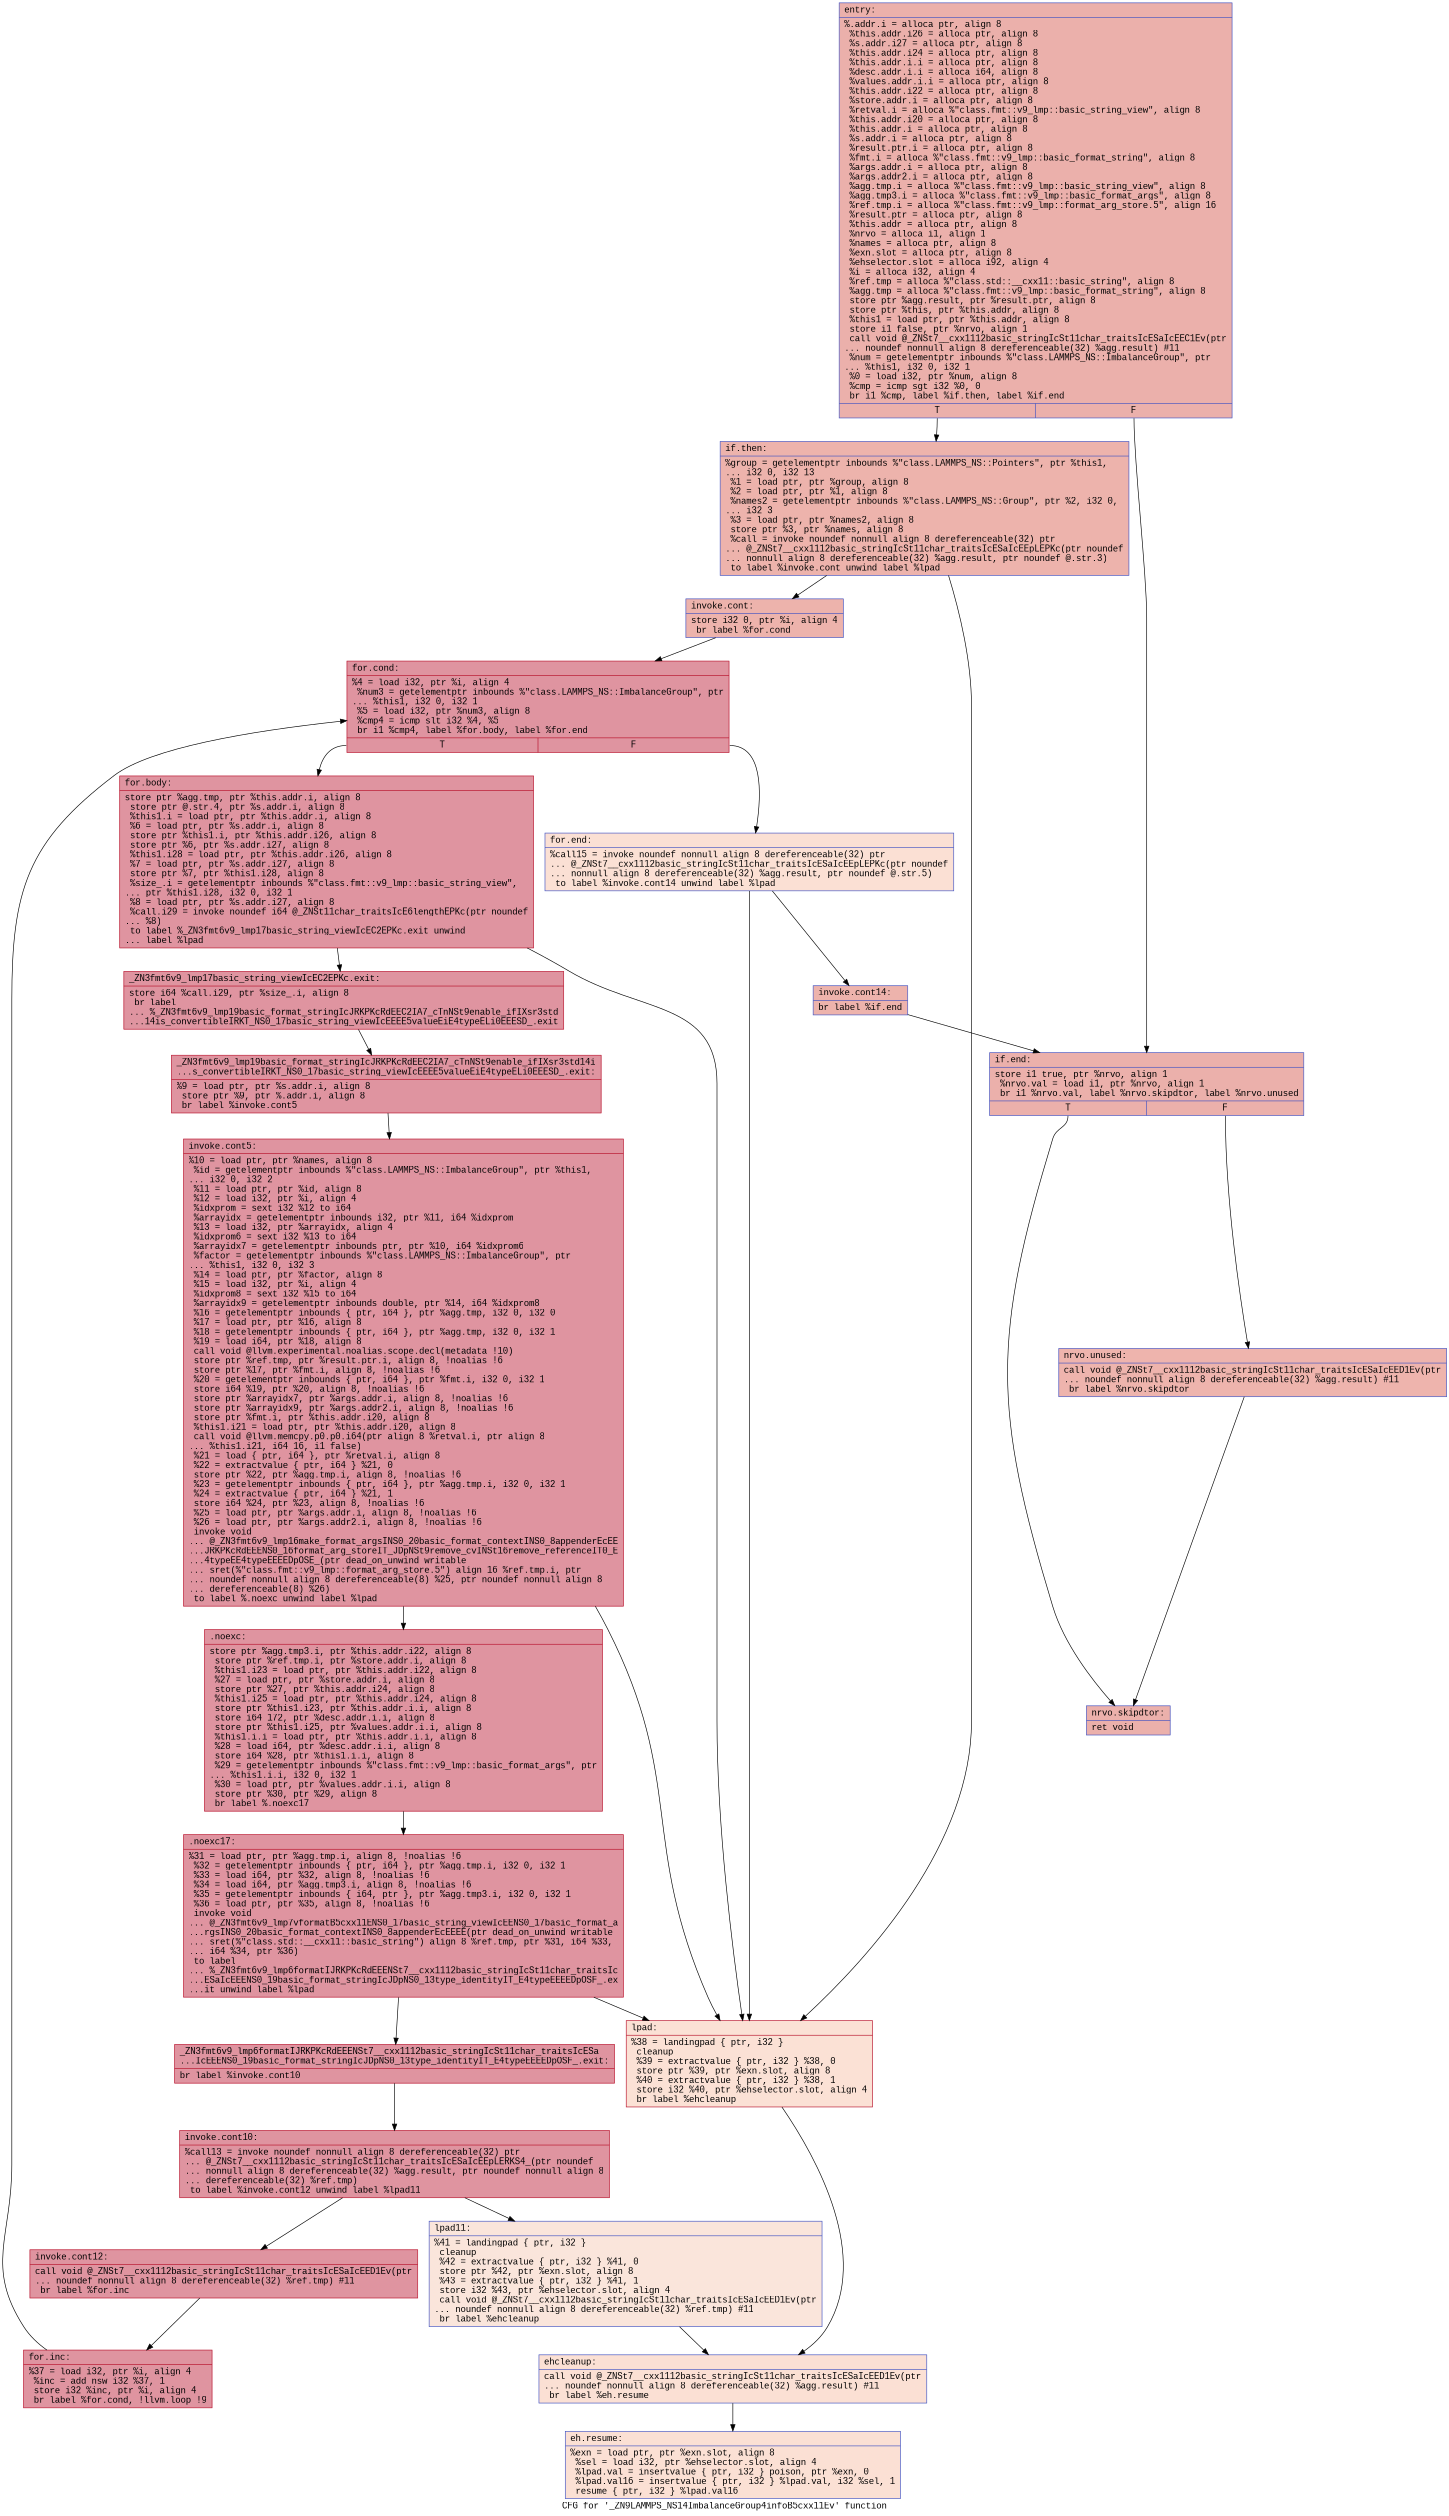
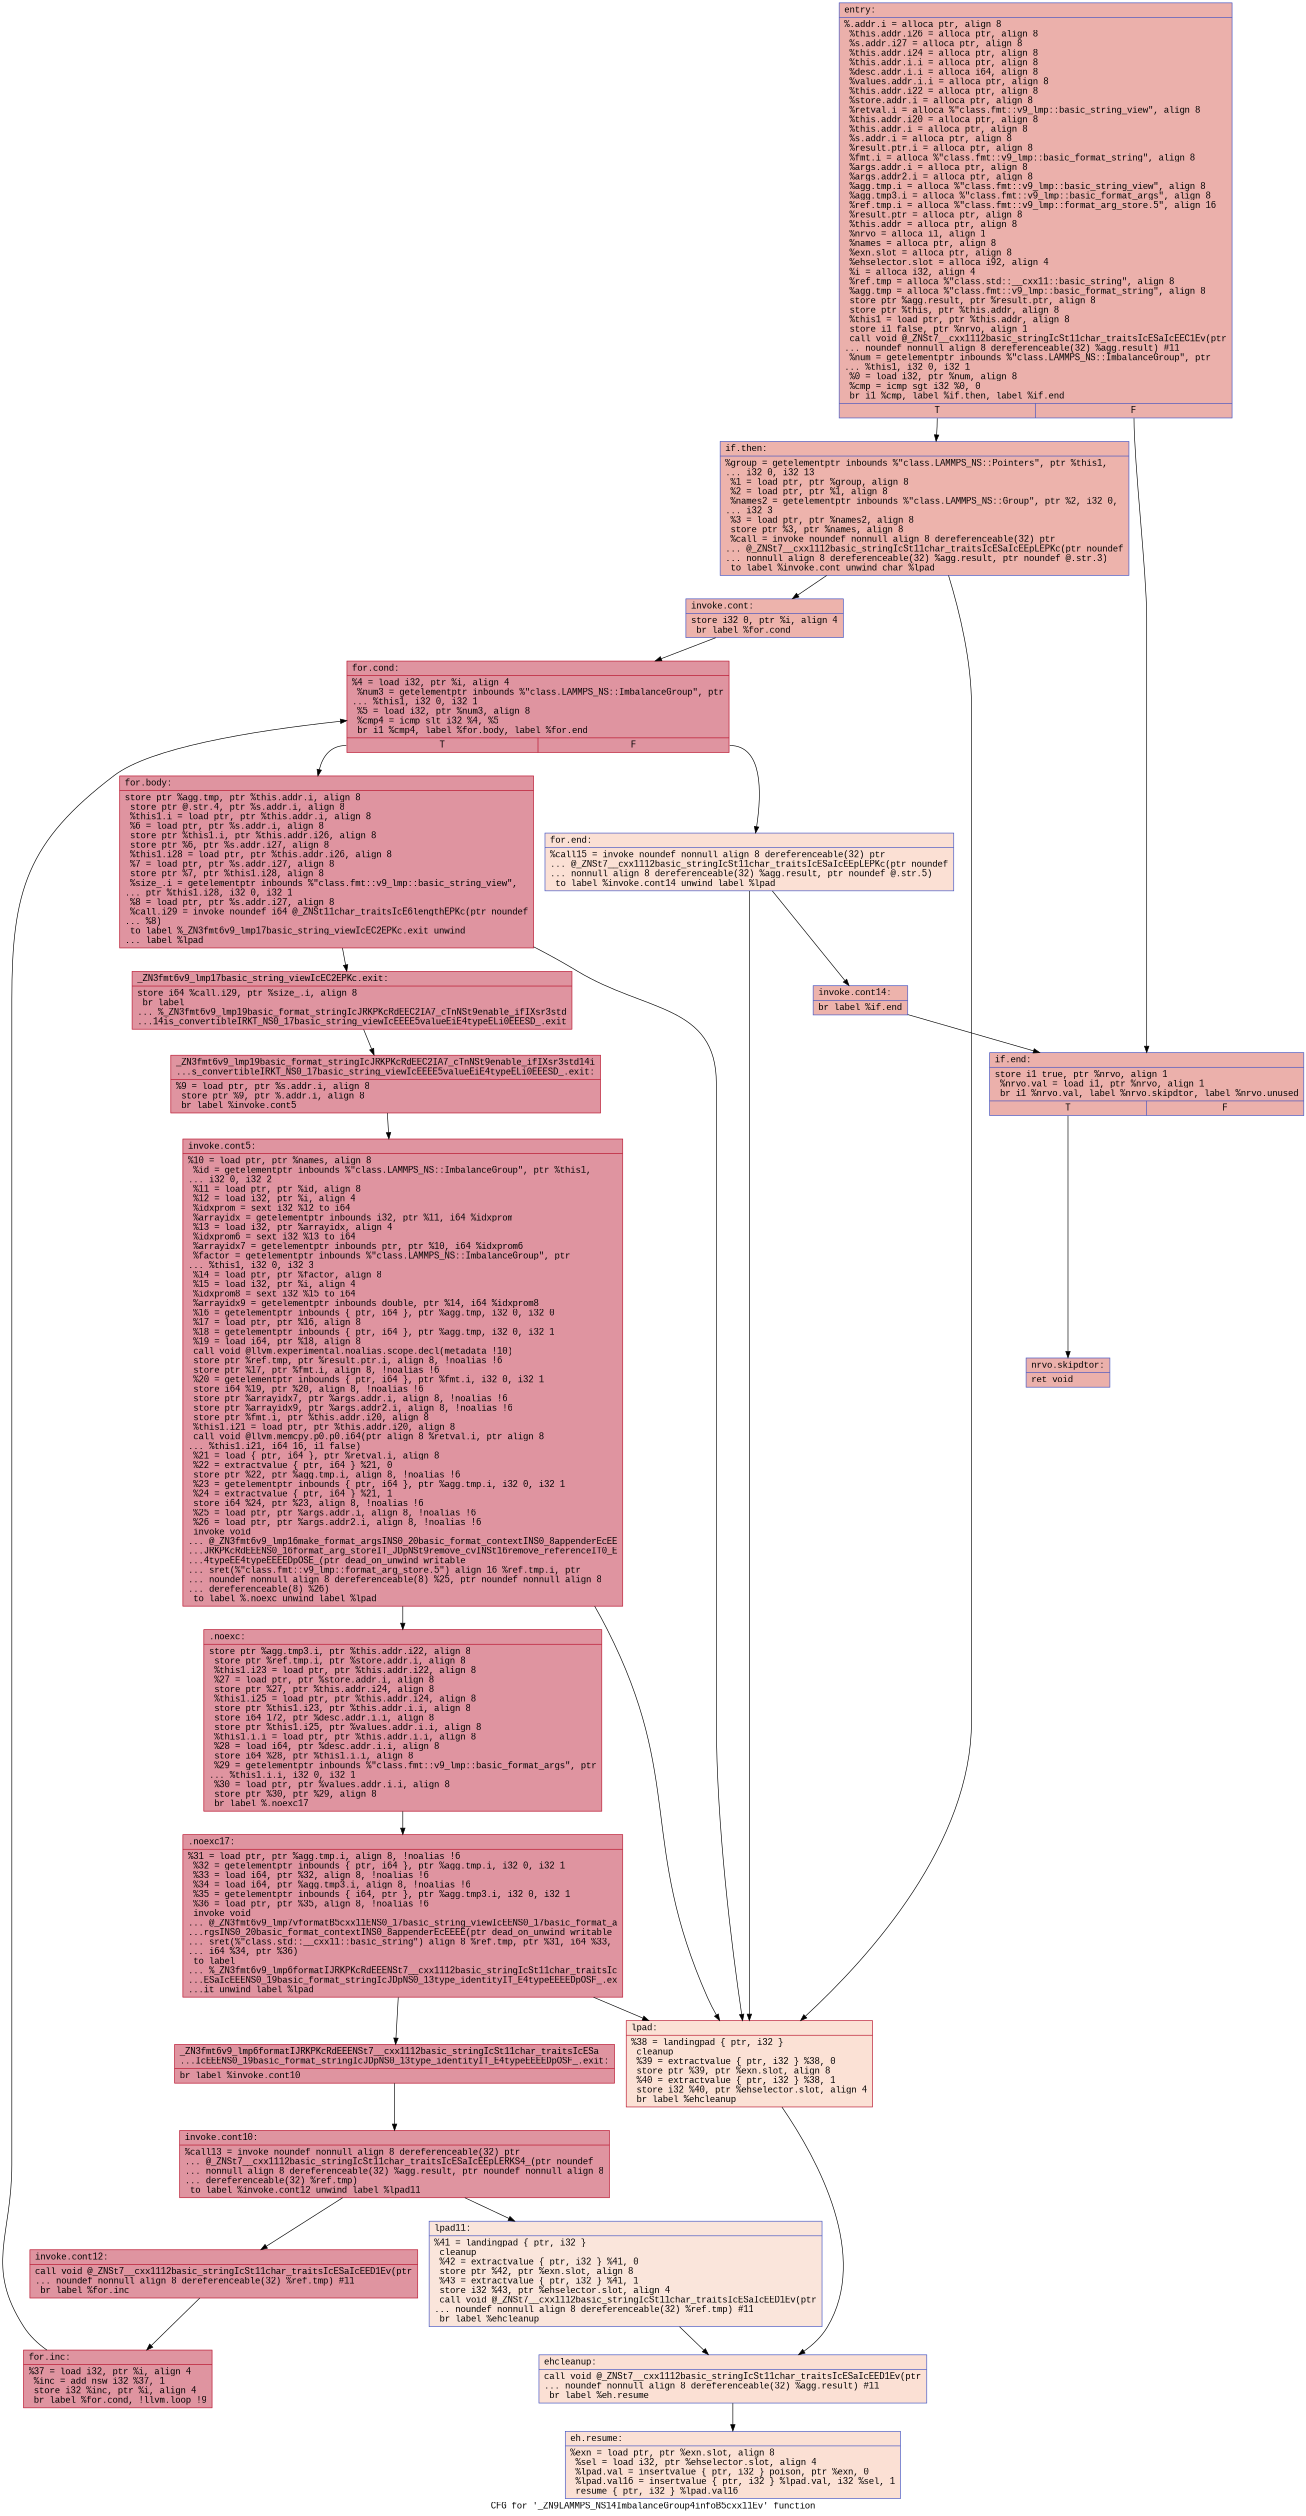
node "if.then:": text "to label %invoke.cont unwind label %lpad" -> "to label %invoke.cont unwind char %lpad"
node "nrvo.unused:": removed
